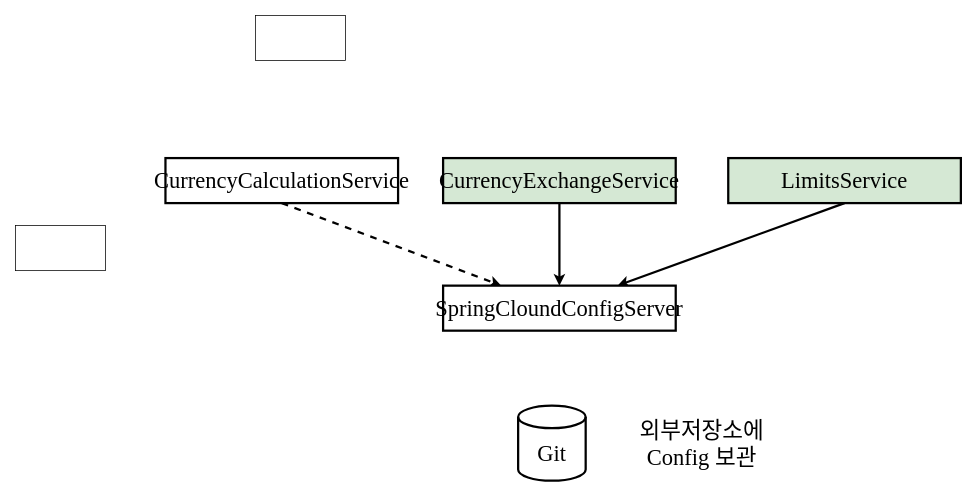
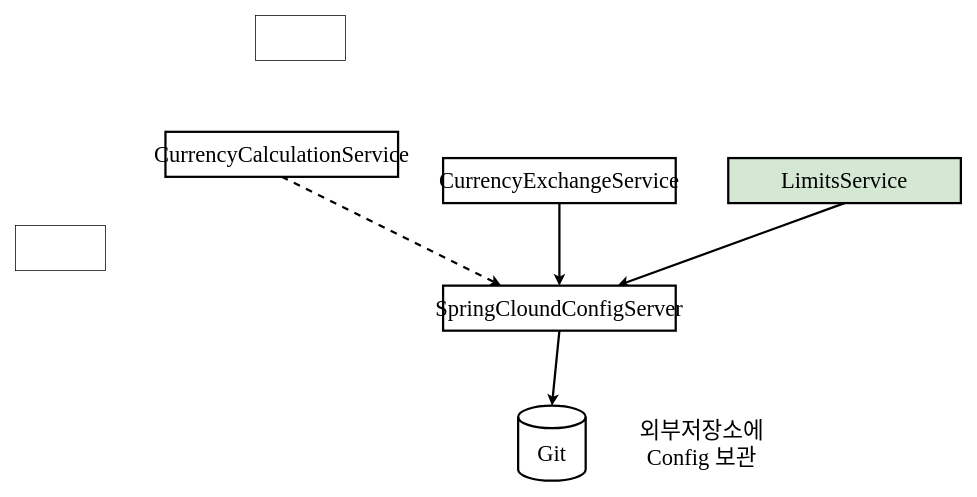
node "CurrencyCalculationService": moved (282, 180) -> (282, 154)
node "CurrencyExchangeService": fillcolor #d5e8d4 -> #ffffff
edge "SpringCloundConfigServer" -> "Git": added
